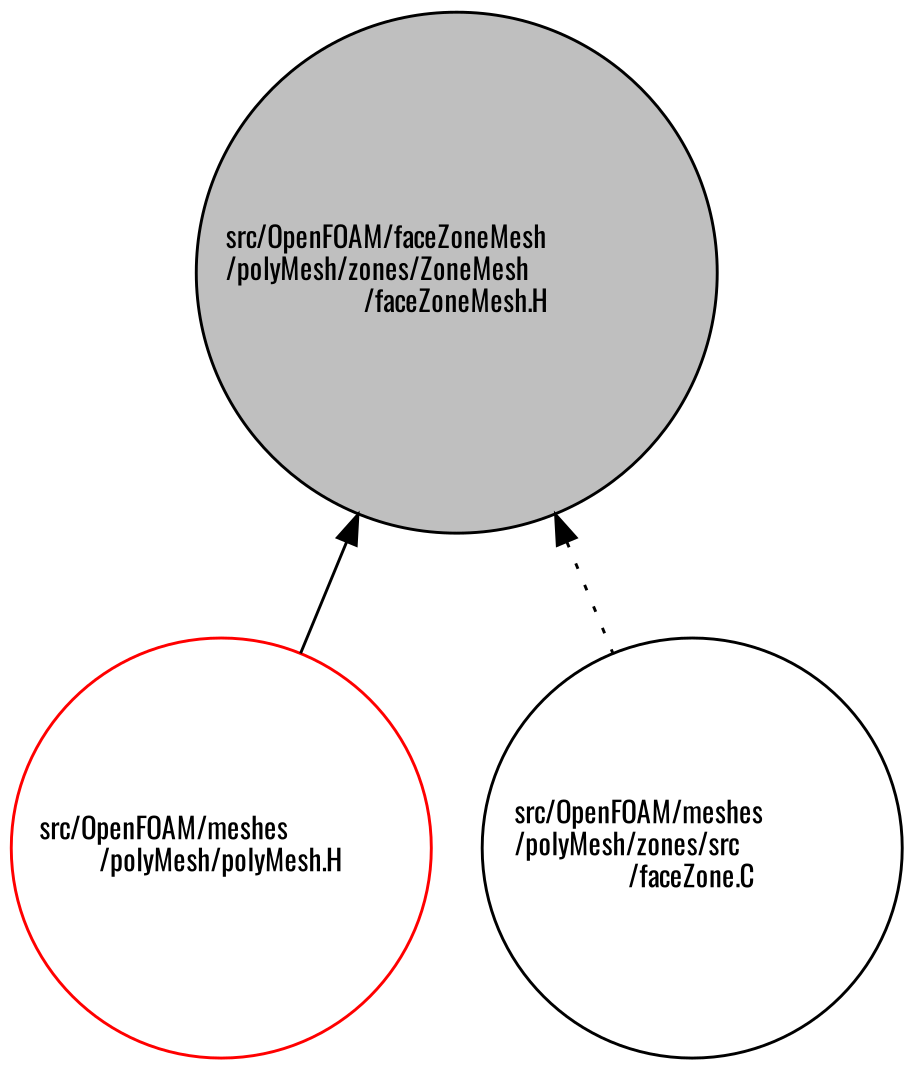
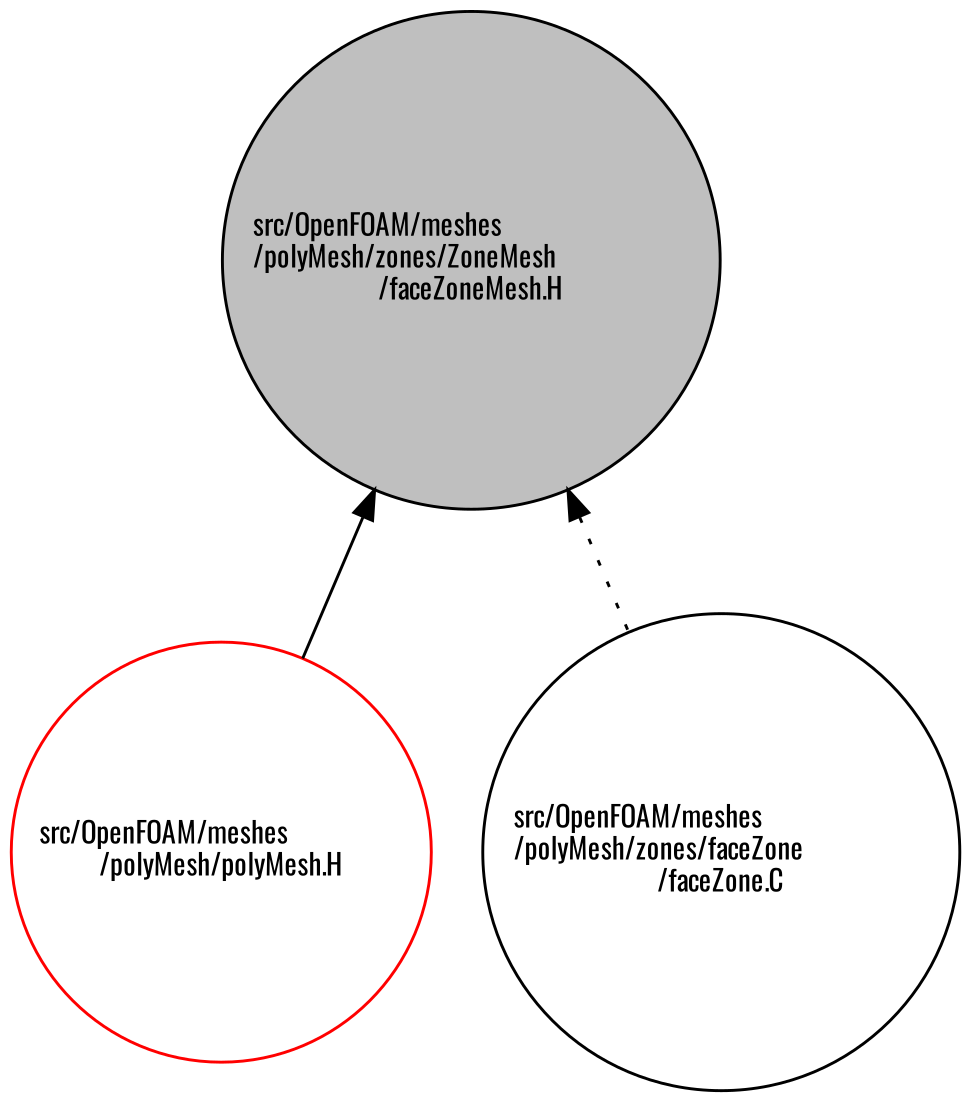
node "src/OpenFOAM/faceZoneMesh /polyMesh/zones/ZoneMesh /faceZoneMesh.H": label "src/OpenFOAM/faceZoneMesh /polyMesh/zones/ZoneMesh /faceZoneMesh.H" -> "src/OpenFOAM/meshes /polyMesh/zones/ZoneMesh /faceZoneMesh.H"
node "src/OpenFOAM/meshes /polyMesh/zones/src /faceZone.C": label "src/OpenFOAM/meshes /polyMesh/zones/src /faceZone.C" -> "src/OpenFOAM/meshes /polyMesh/zones/faceZone /faceZone.C"
